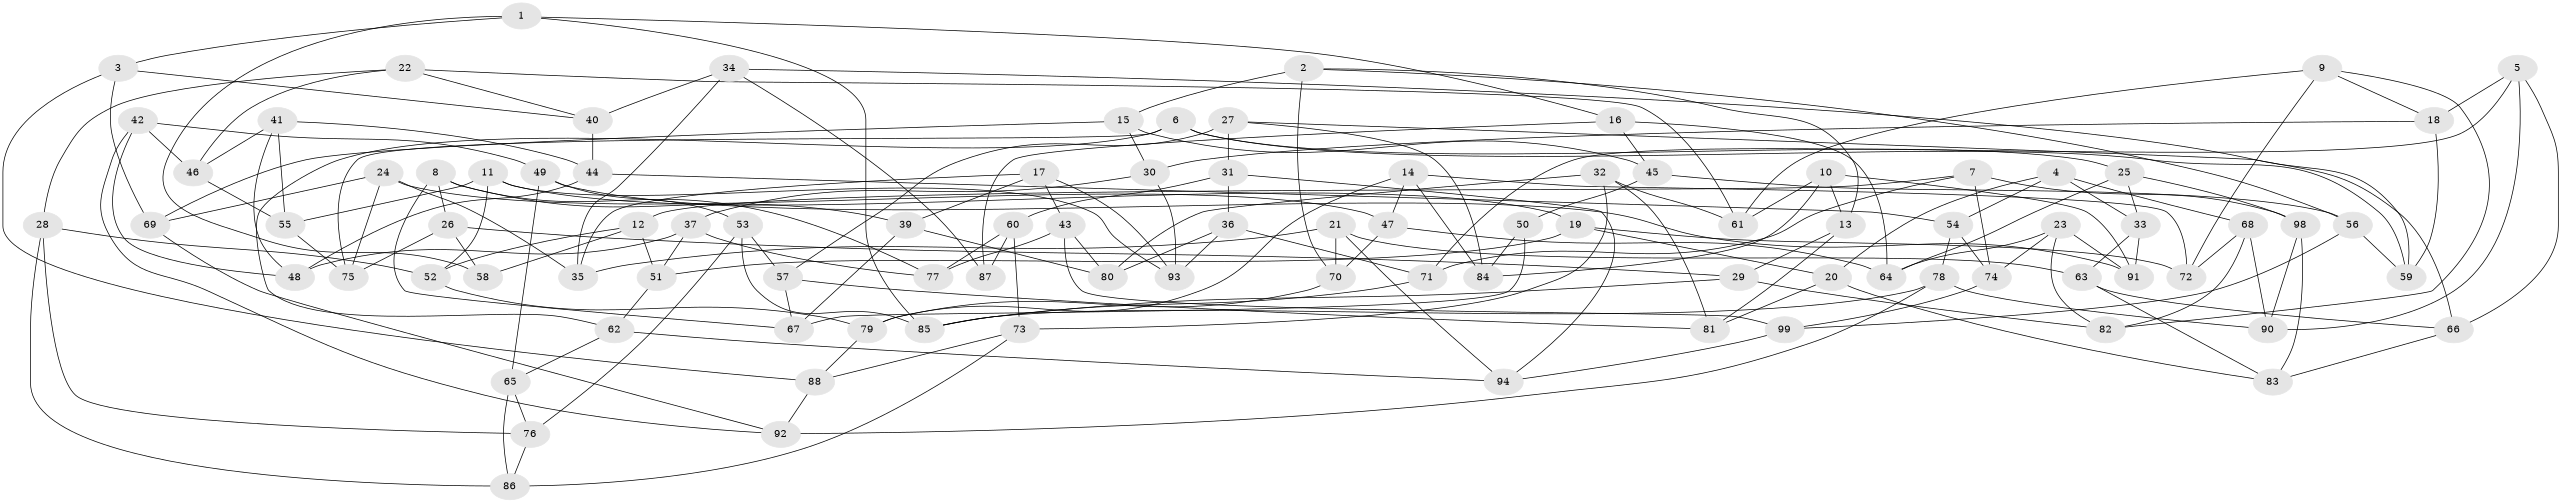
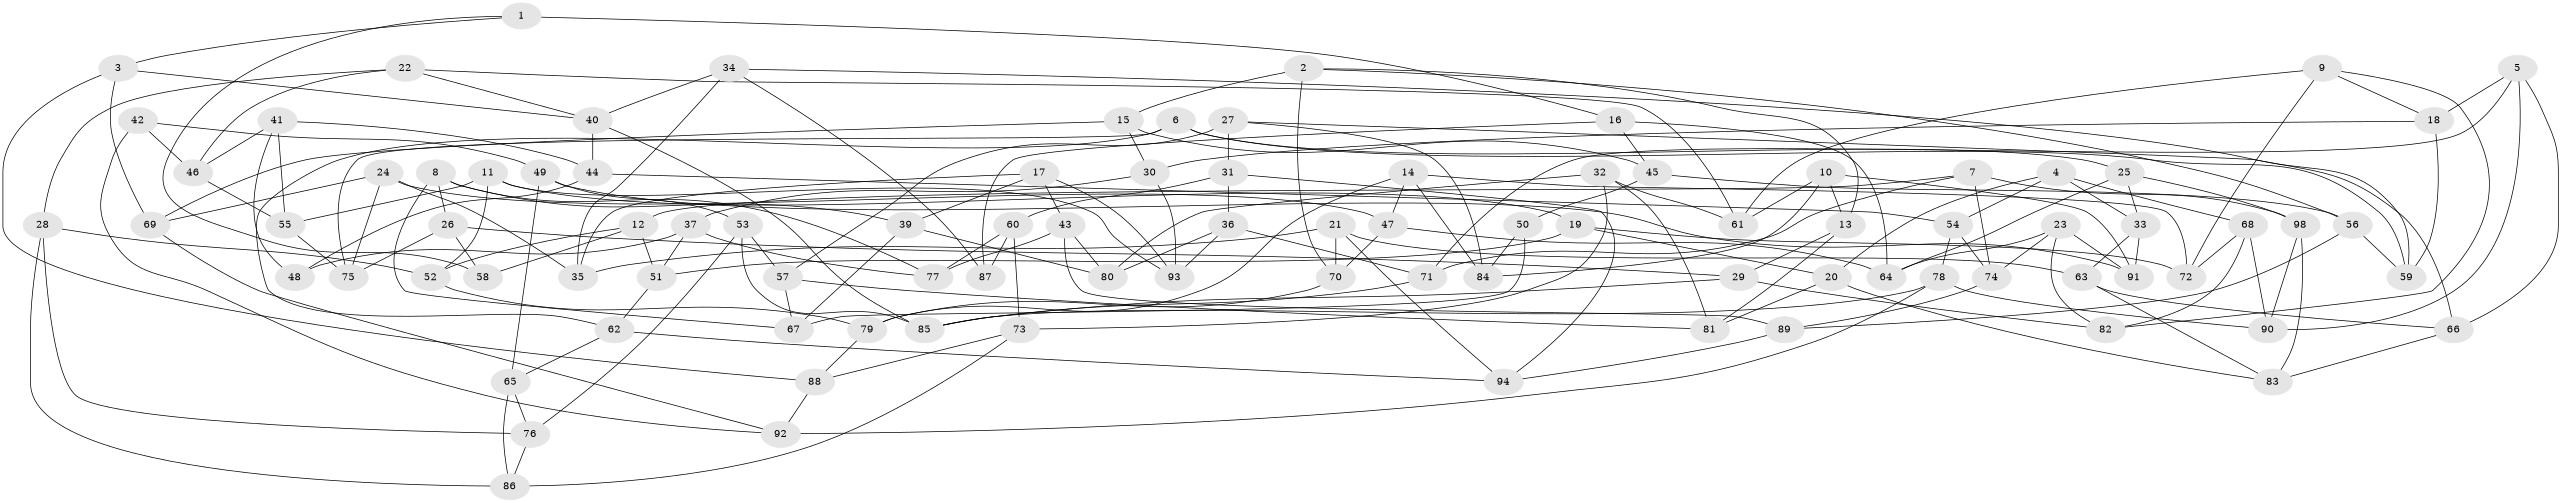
edge "1" -- "85": now "40" -- "85"
edge "42" -- "48": removed
node "99": label "99" -> "89"
